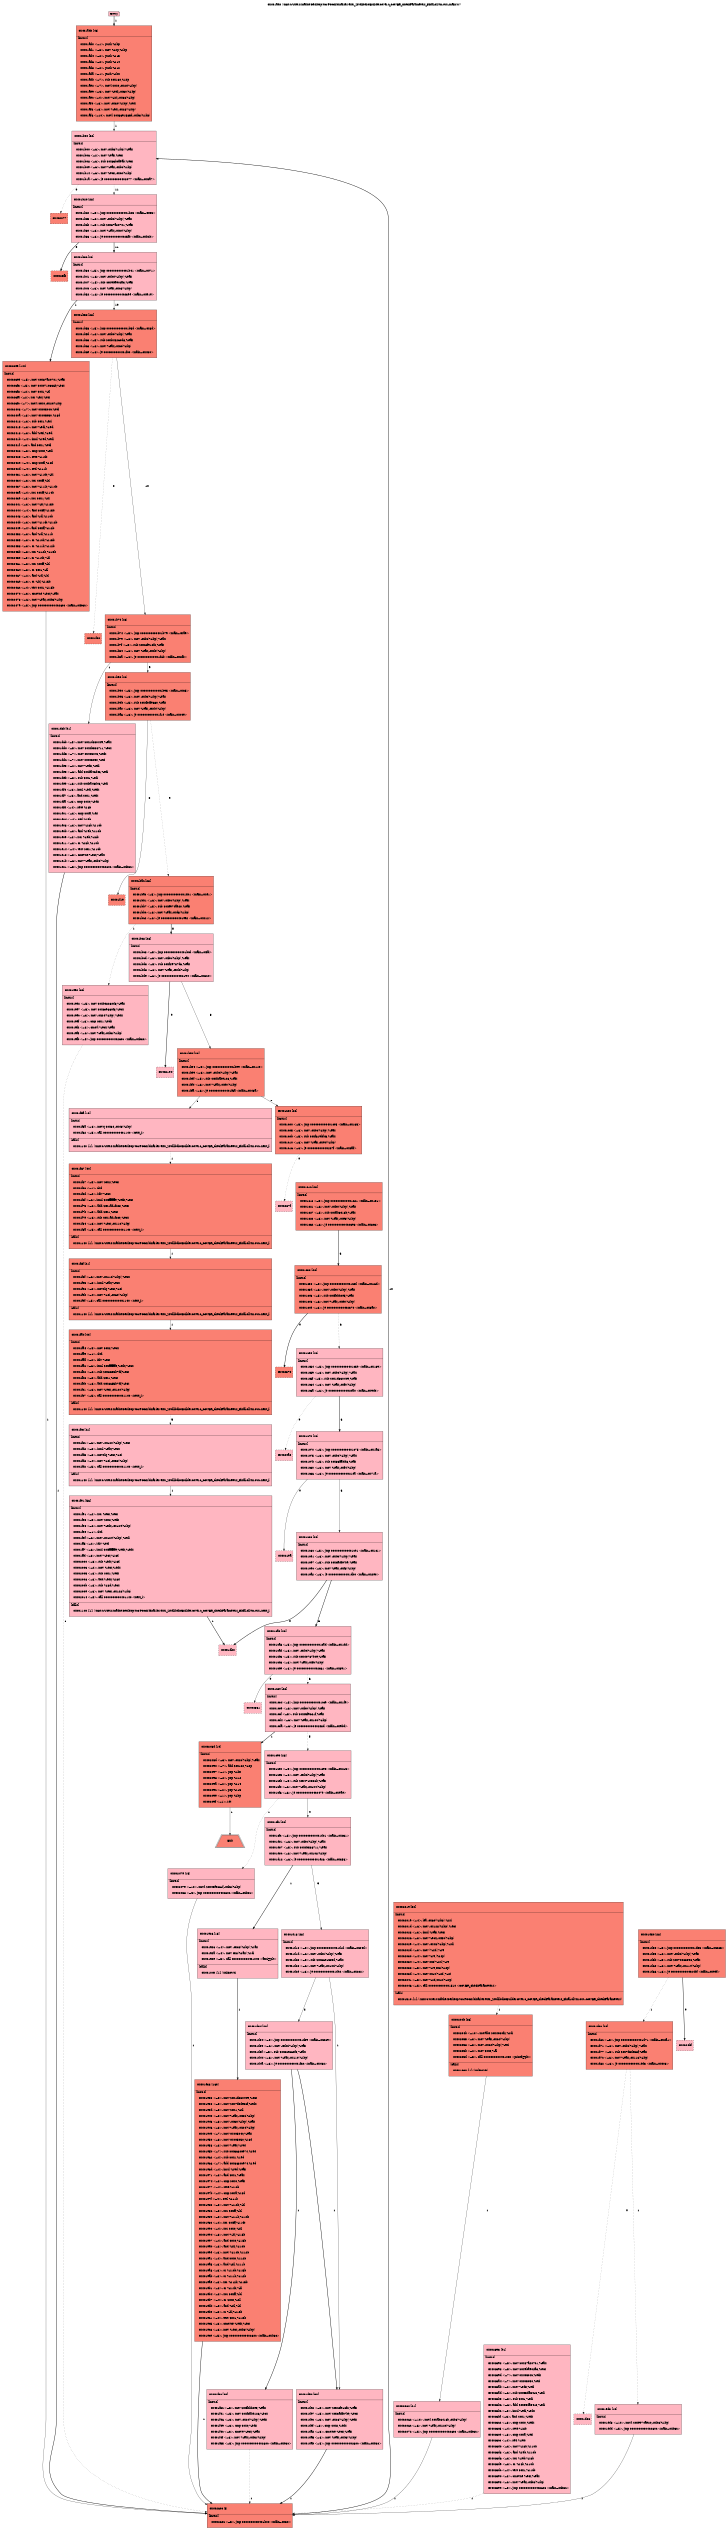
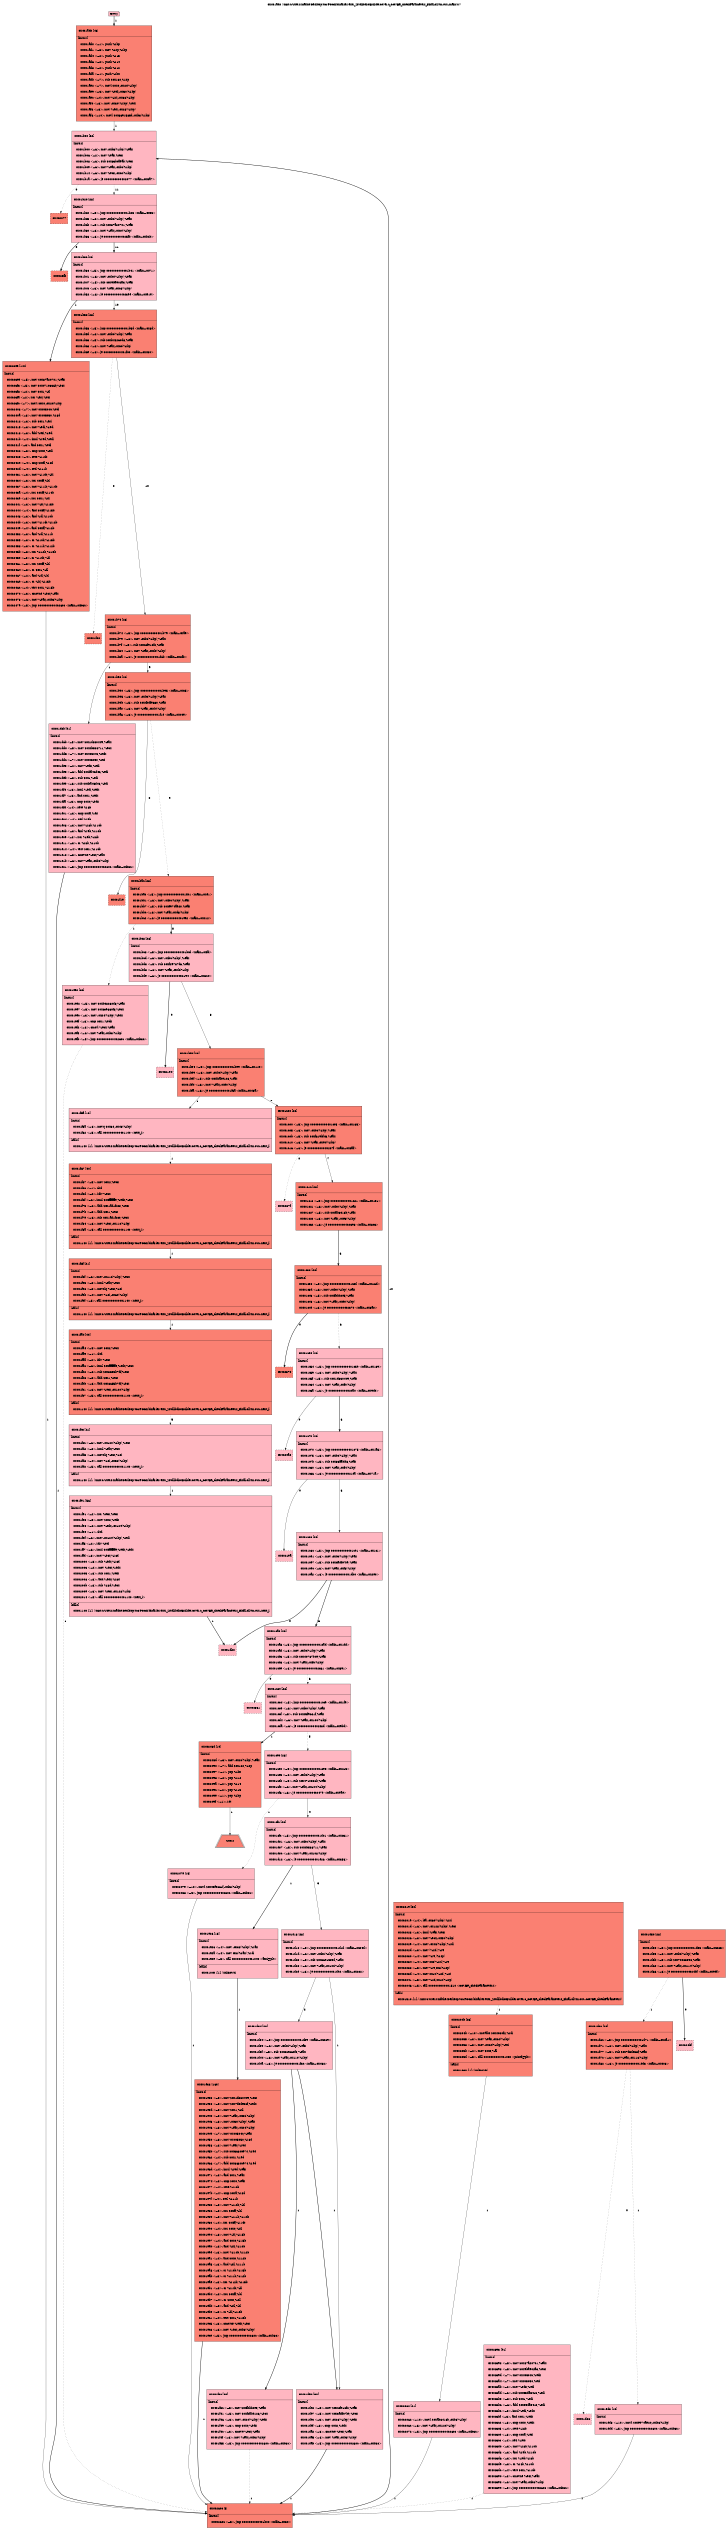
edge "0x401c00 [28]" -> "0x401c1c [28]": added, label "7"
edge "0x401c54 [28]" -> "0x4024a0": style dotted -> solid
node "Exit": label "Exit" -> "Users"
